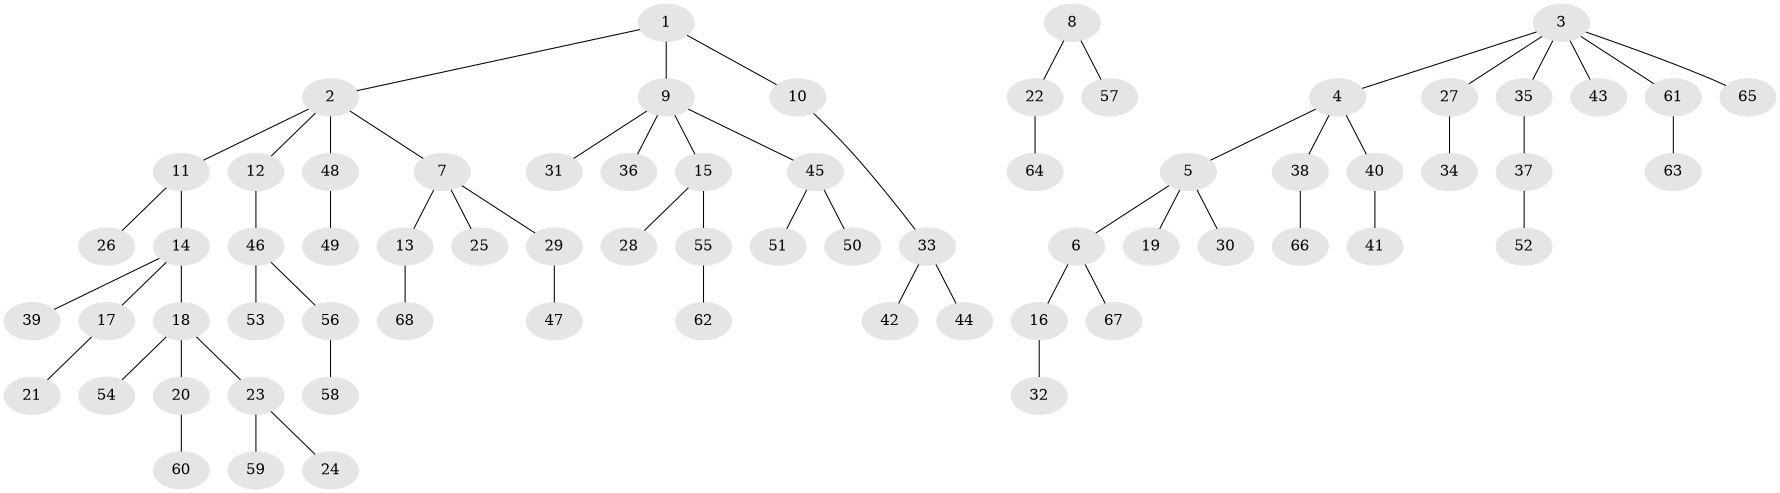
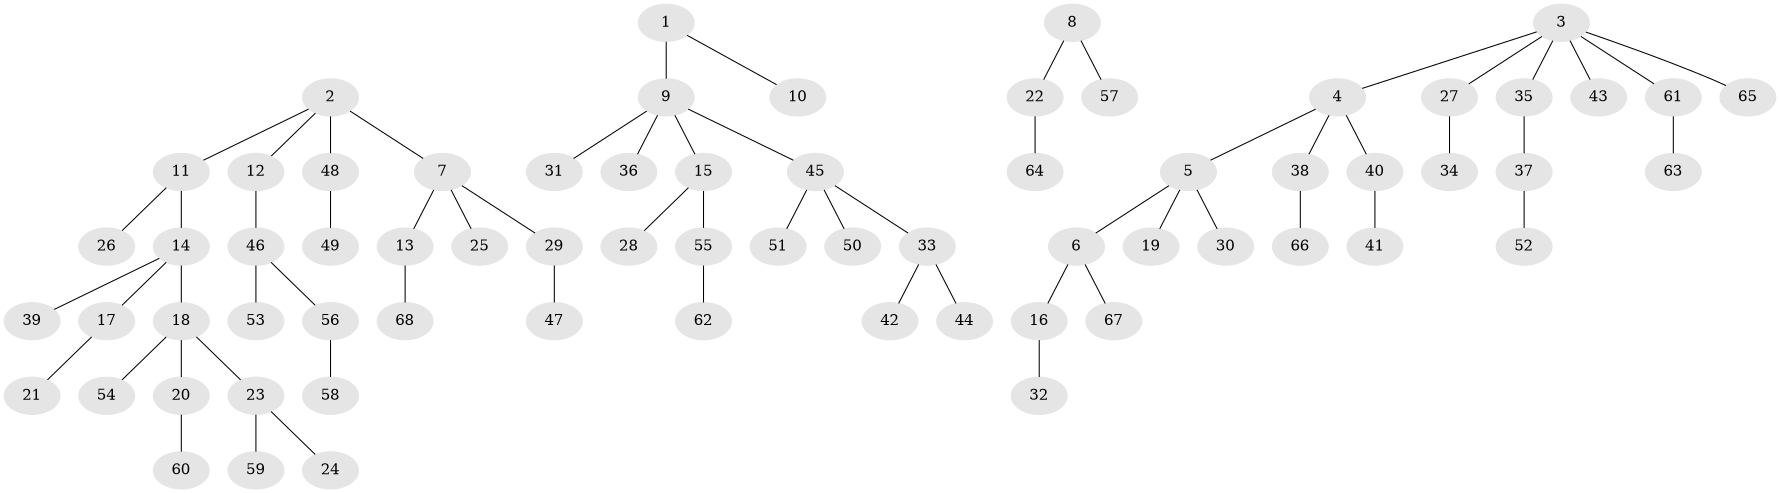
edge "1" -- "2": removed
edge "10" -- "33": now "45" -- "33"
